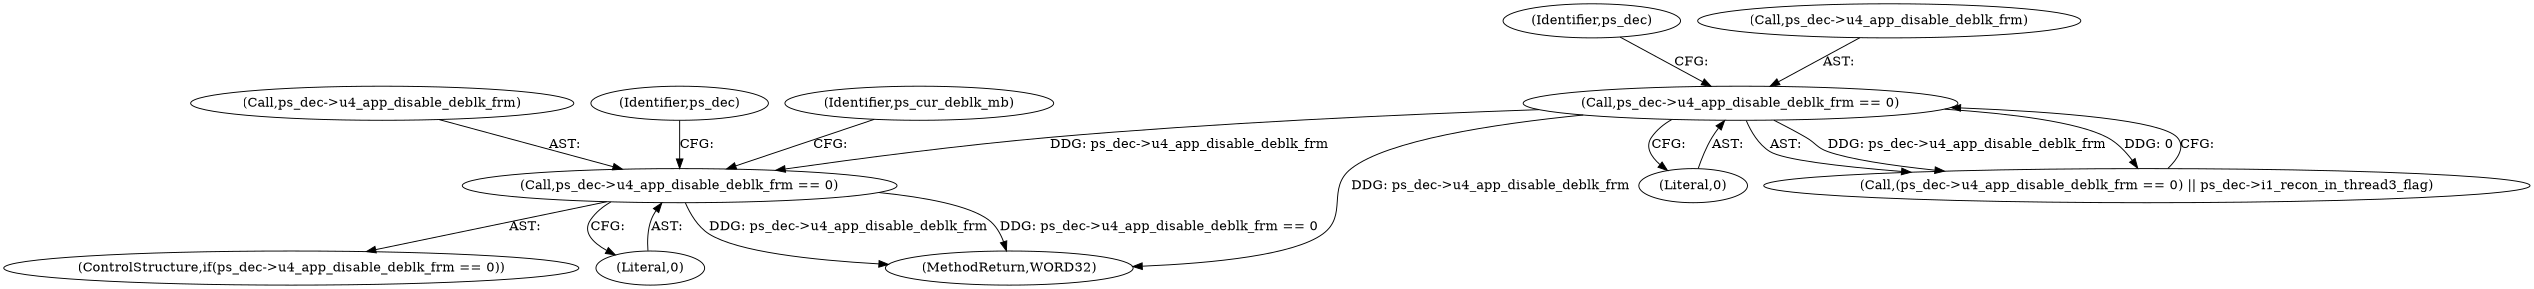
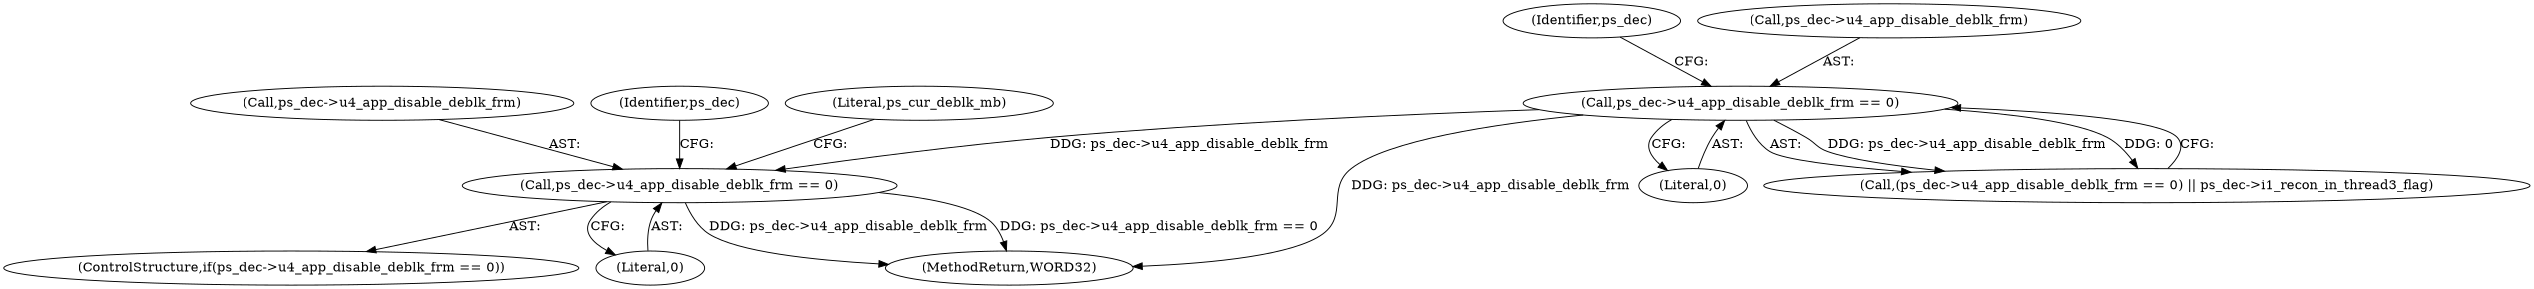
node "(Identifier,ps_cur_deblk_mb)": label "(Identifier,ps_cur_deblk_mb)" -> "(Literal,ps_cur_deblk_mb)"
